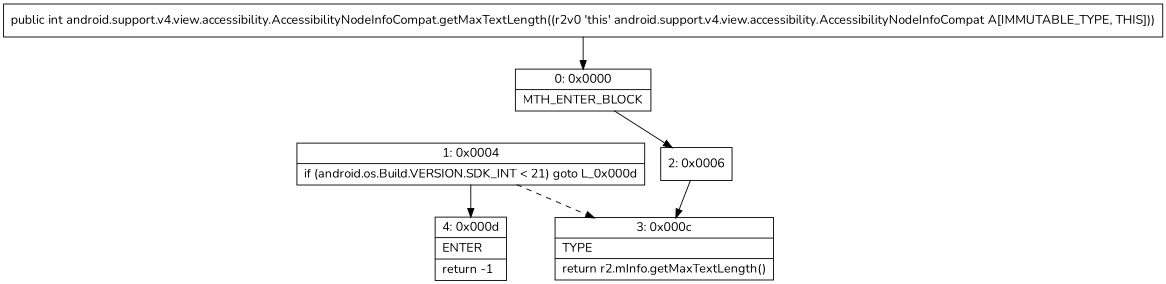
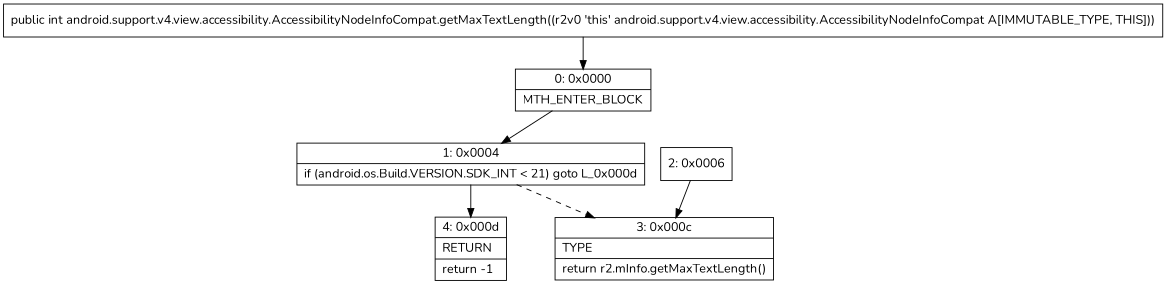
edge "0: 0x0000" -> "2: 0x0006": now "0: 0x0000" -> "1: 0x0004"
node "4: 0x000d": text "ENTER" -> "RETURN"
